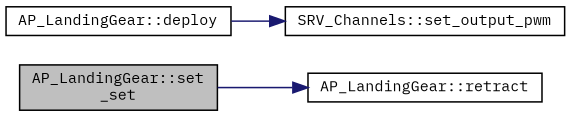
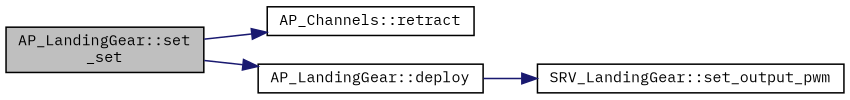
node "SRV_Channels::set_output_pwm": label "SRV_Channels::set_output_pwm" -> "SRV_LandingGear::set_output_pwm"
edge "AP_LandingGear::set _set" -> "AP_LandingGear::deploy": added
node "AP_LandingGear::retract": label "AP_LandingGear::retract" -> "AP_Channels::retract"
